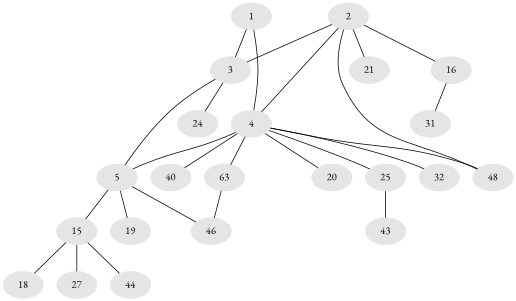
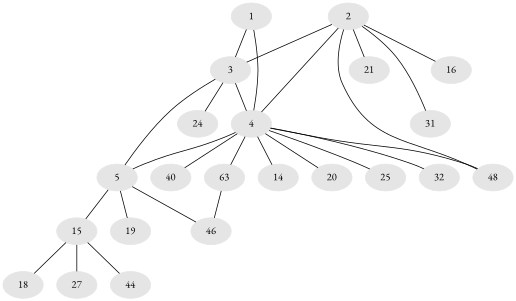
edge "3" -- "4": added
edge "16" -- "31": now "2" -- "31"
node "14": added
node "43": removed
